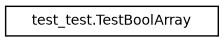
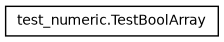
node "test_test.TestBoolArray": label "test_test.TestBoolArray" -> "test_numeric.TestBoolArray"
